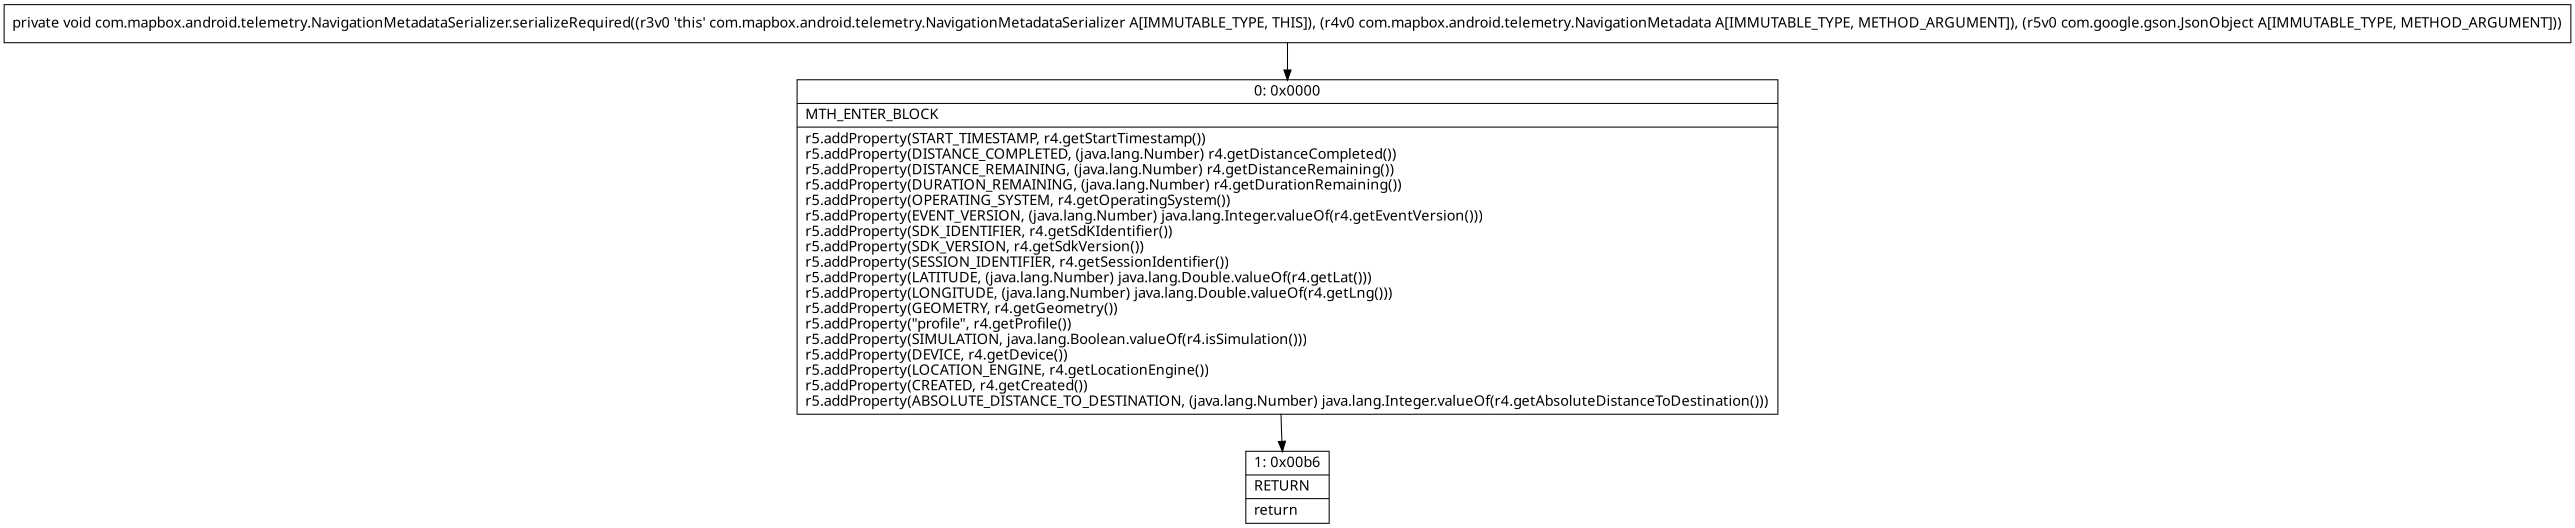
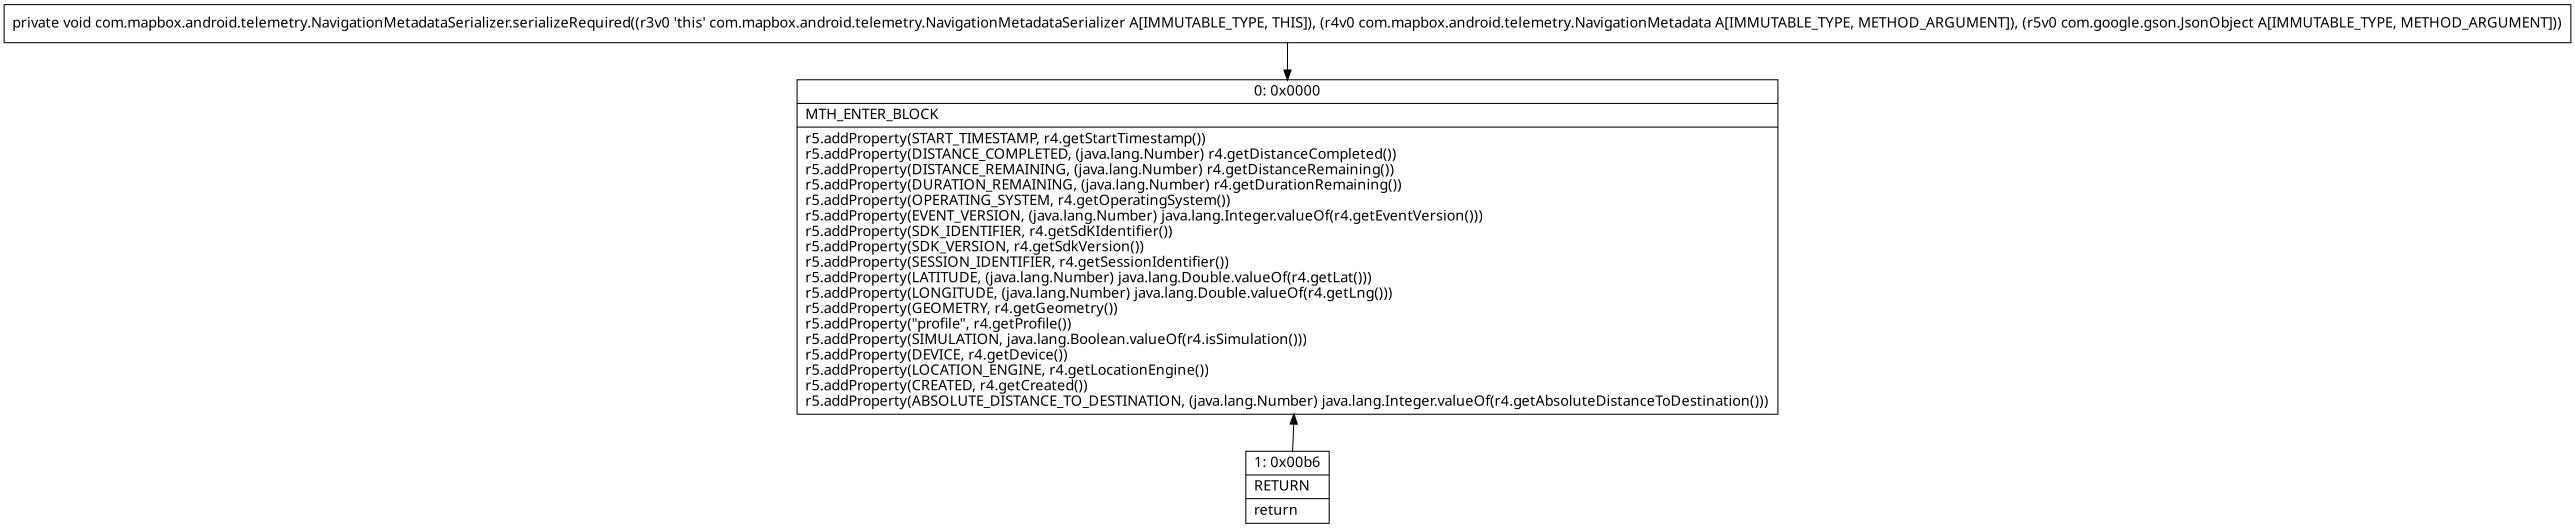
edge "0: 0x0000" -> "1: 0x00b6": reversed
